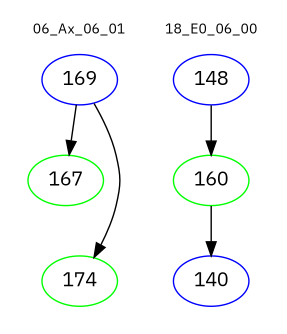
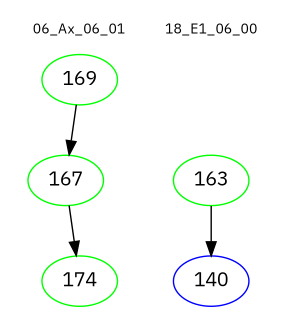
cluster "18_E0_06_00": label "18_E0_06_00" -> "18_E1_06_00"
node "169": color blue -> green
node "148": removed
edge "169" -> "174": now "167" -> "174"
node "160": label "160" -> "163"
